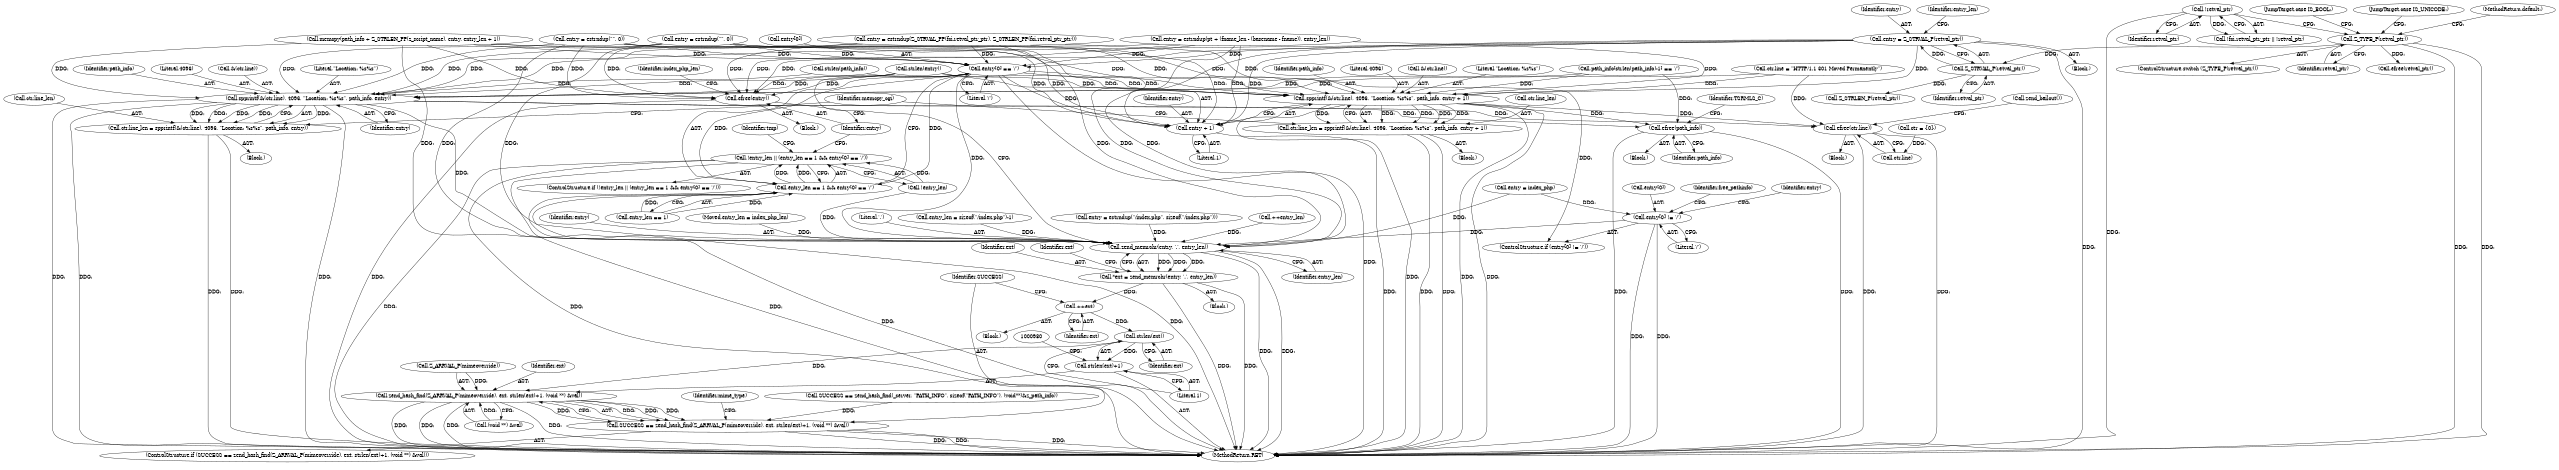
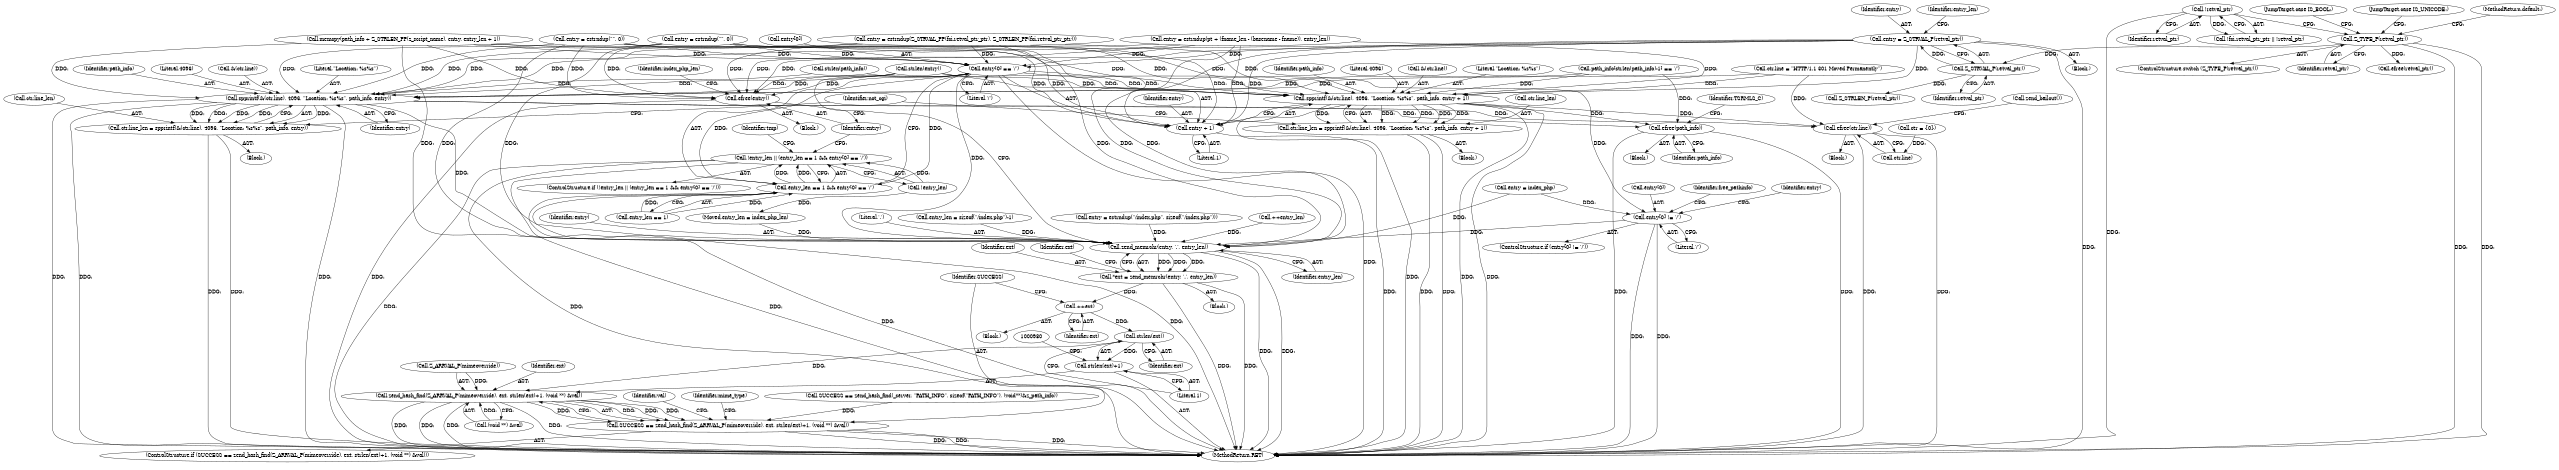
edge "(Call,entry[0] == '/')" -> "(ControlStructure,if (entry[0] != '/'))": now "(Call,entry[0] == '/')" -> "(Call,entry[0] != '/')"
node "(Identifier,memcpy_cgi)": label "(Identifier,memcpy_cgi)" -> "(Identifier,not_cgi)"
edge "(Call,entry[0] == '/')" -> "(Call,entry + 1)": label "DDG: " -> "AST: "
edge "(Call,!entry_len)" -> "(Call,zend_memrchr(entry, '.', entry_len))": now "(Call,!entry_len)" -> "(Moved,entry_len = index_php_len)"
node "(Identifier,val)": added
